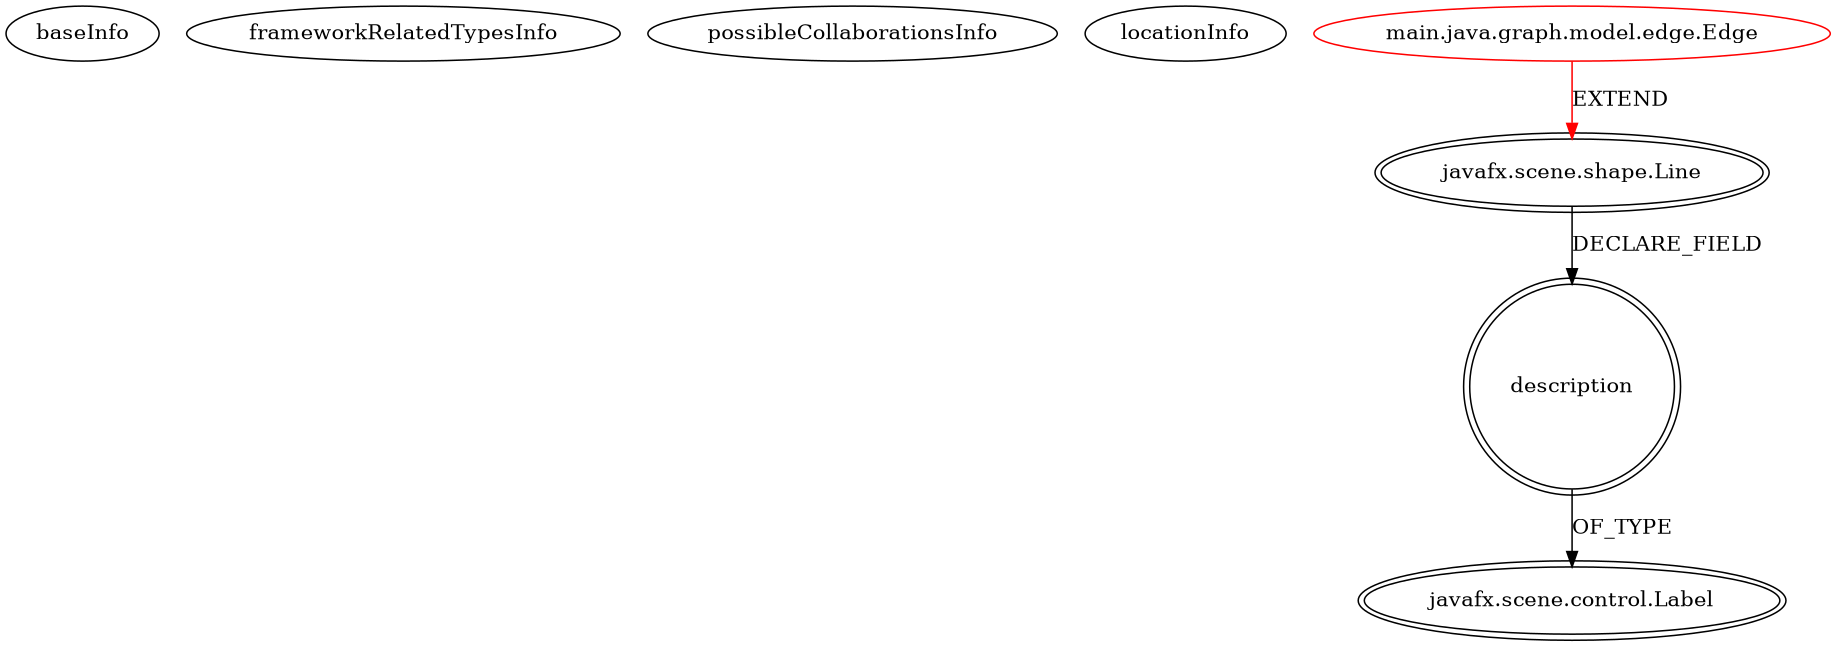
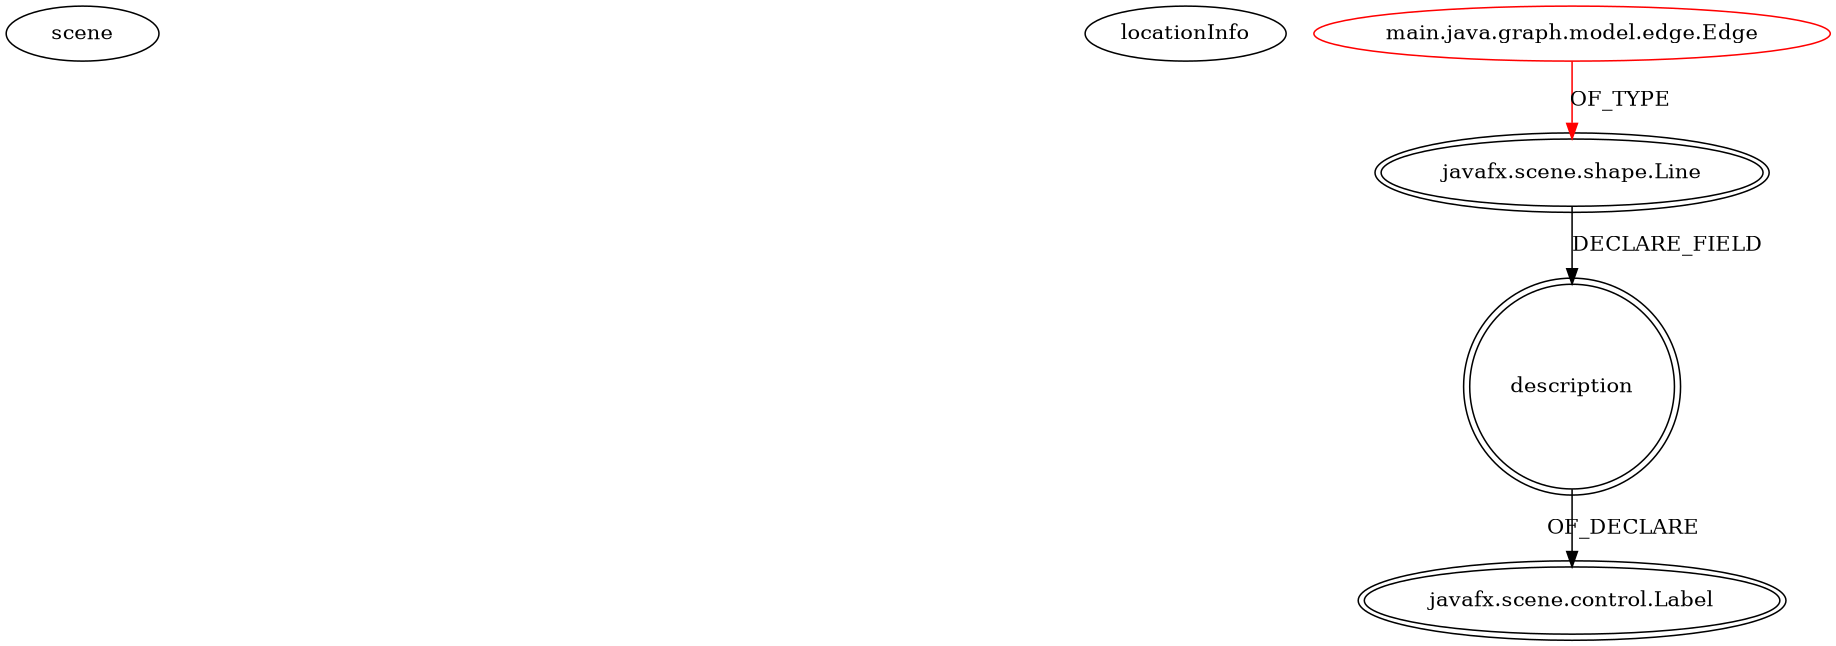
node "baseInfo": label "baseInfo" -> "scene"
node "frameworkRelatedTypesInfo": removed
node "possibleCollaborationsInfo": removed
edge "main.java.graph.model.edge.Edge" -> "javafx.scene.shape.Line": label "EXTEND" -> "OF_TYPE"
edge "description" -> "javafx.scene.control.Label": label "OF_TYPE" -> "OF_DECLARE"
